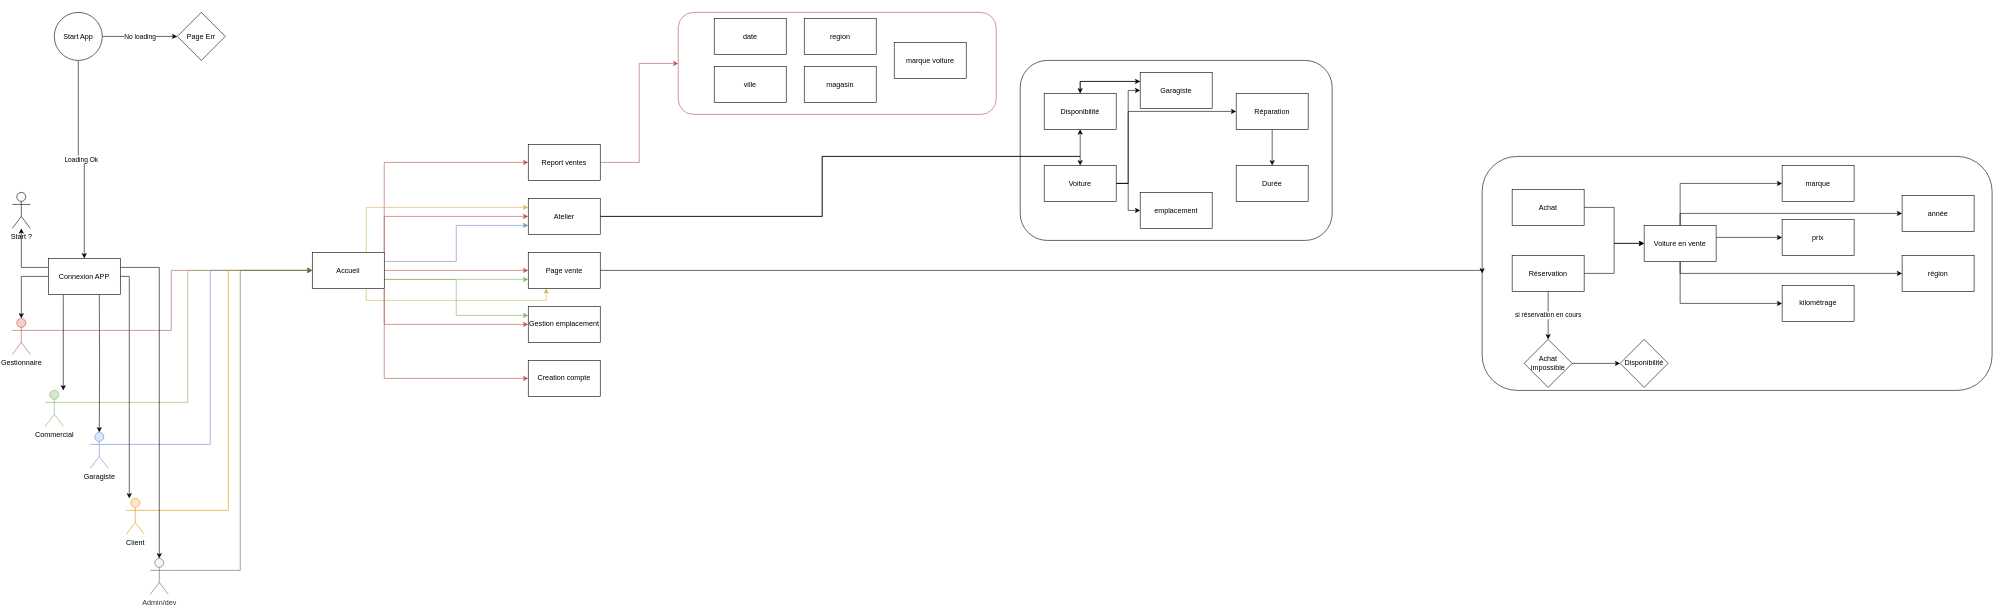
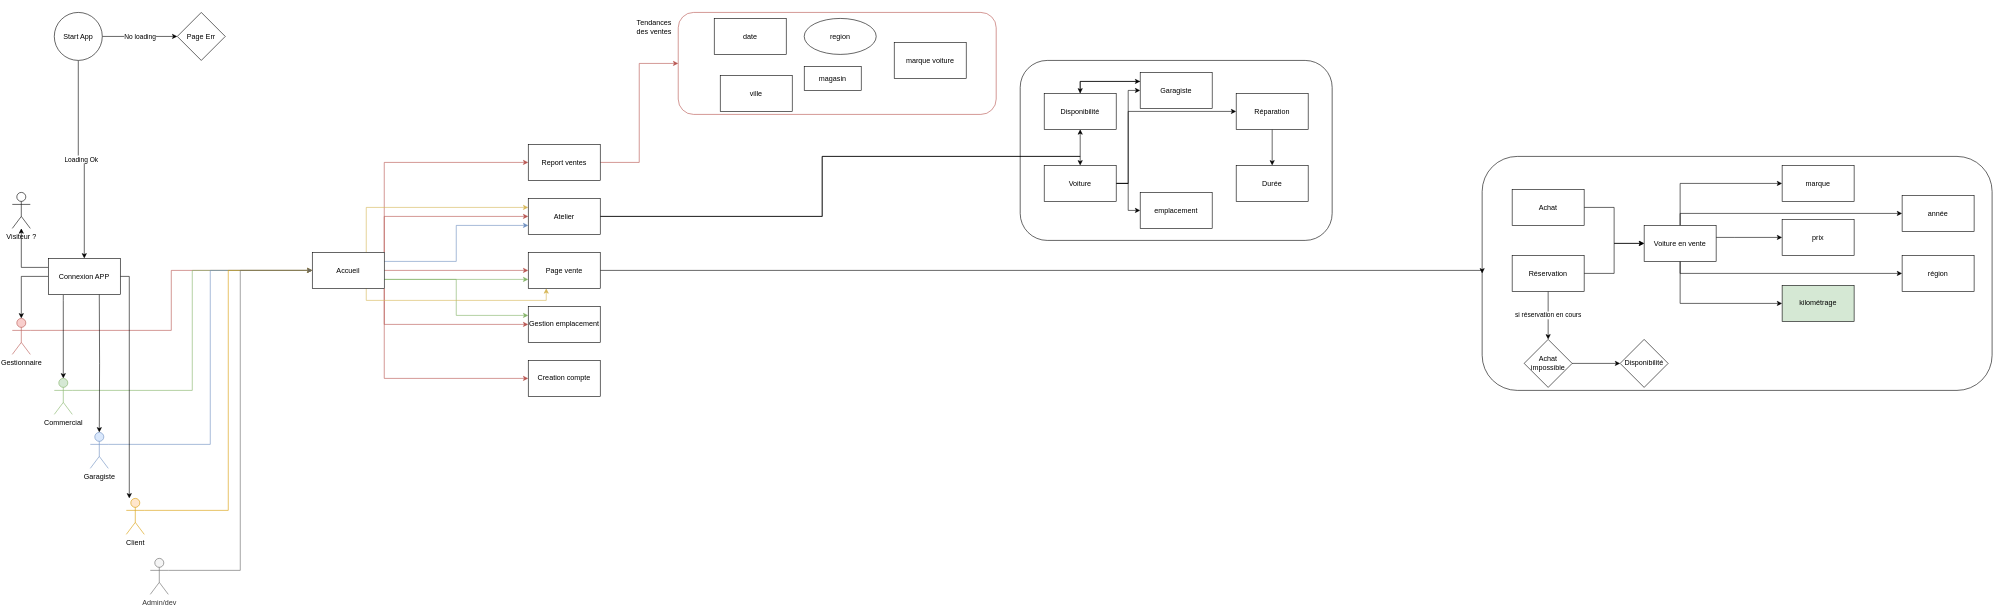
node "Tendances des ventes": added
node "region": shape rectangle -> ellipse
node "ville": moved (750, 84) -> (756, 93)
node "magasin": size 72x36 -> 57x24
node "Start ?": label "Start ?" -> "Visiteur ?"
edge "Connexion APP" -> "Admin/dev": removed
node "kilométrage": fillcolor #ffffff -> #d5e8d4
node "Commercial": moved (54, 408) -> (63, 396)
